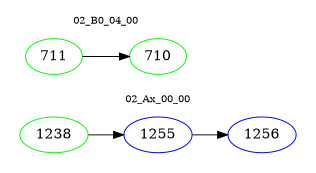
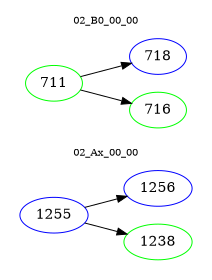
cluster "02_B0_04_00": label "02_B0_04_00" -> "02_B0_00_00"
node "718": added
node "710": label "710" -> "716"
edge "1238" -> "1255": reversed
